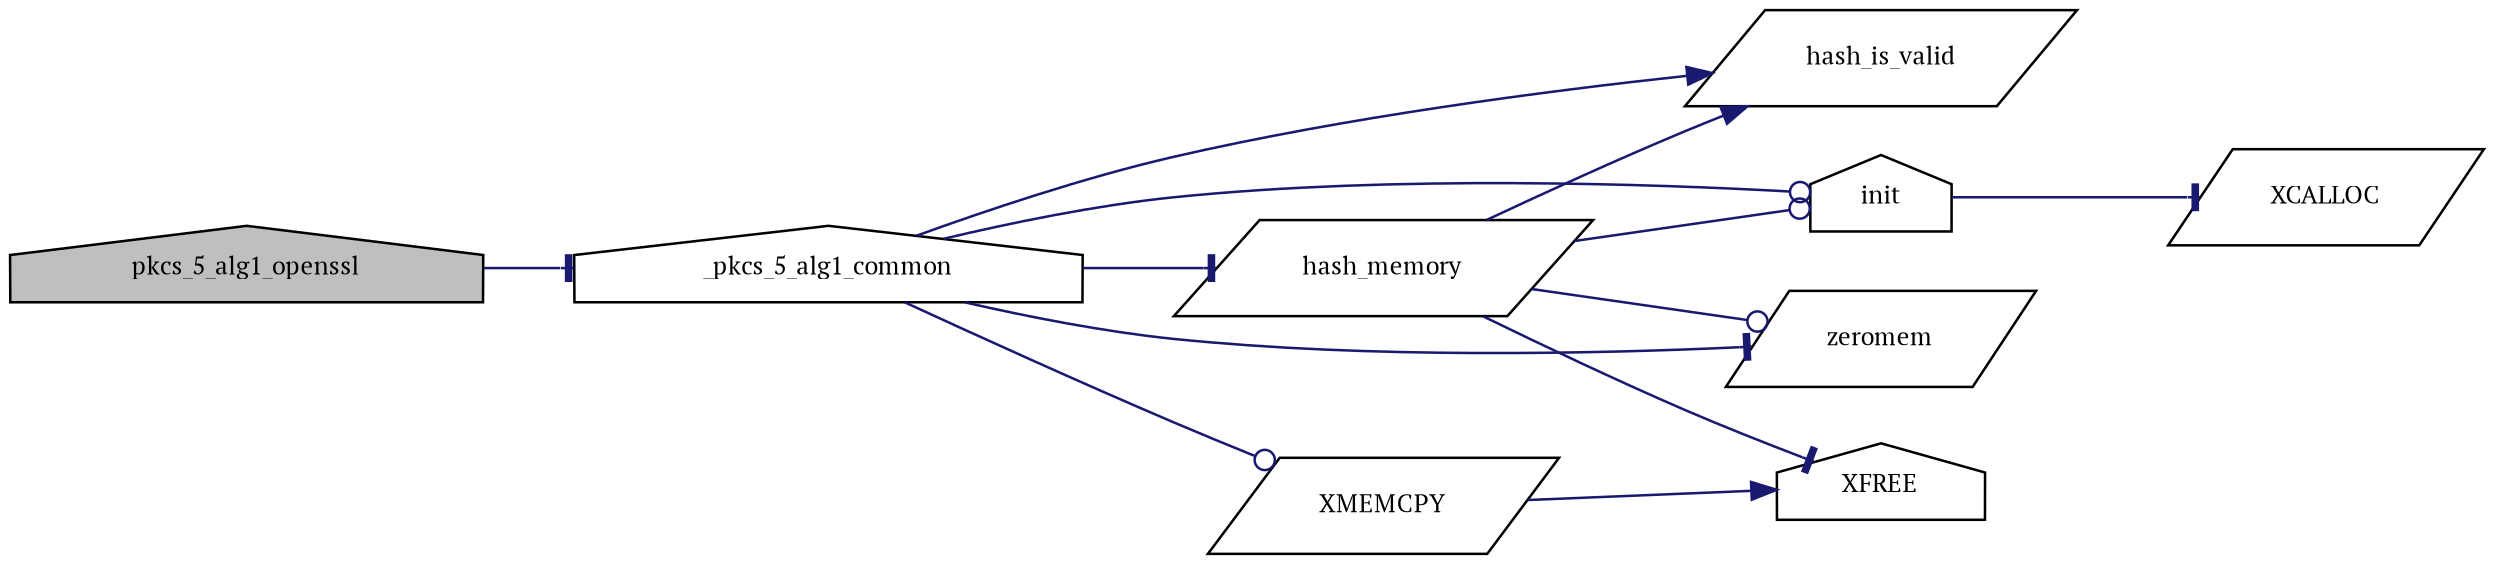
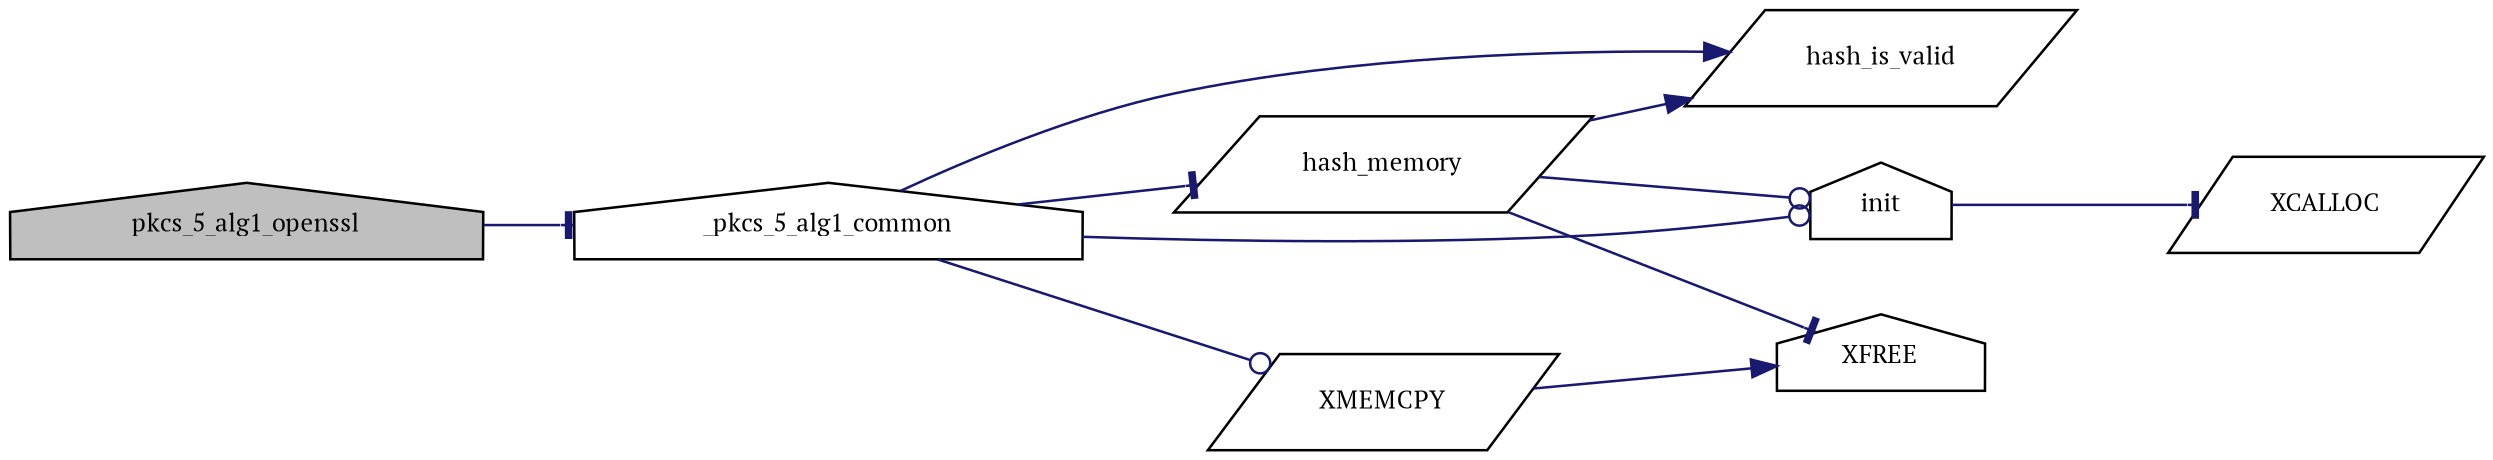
node "zeromem": removed
